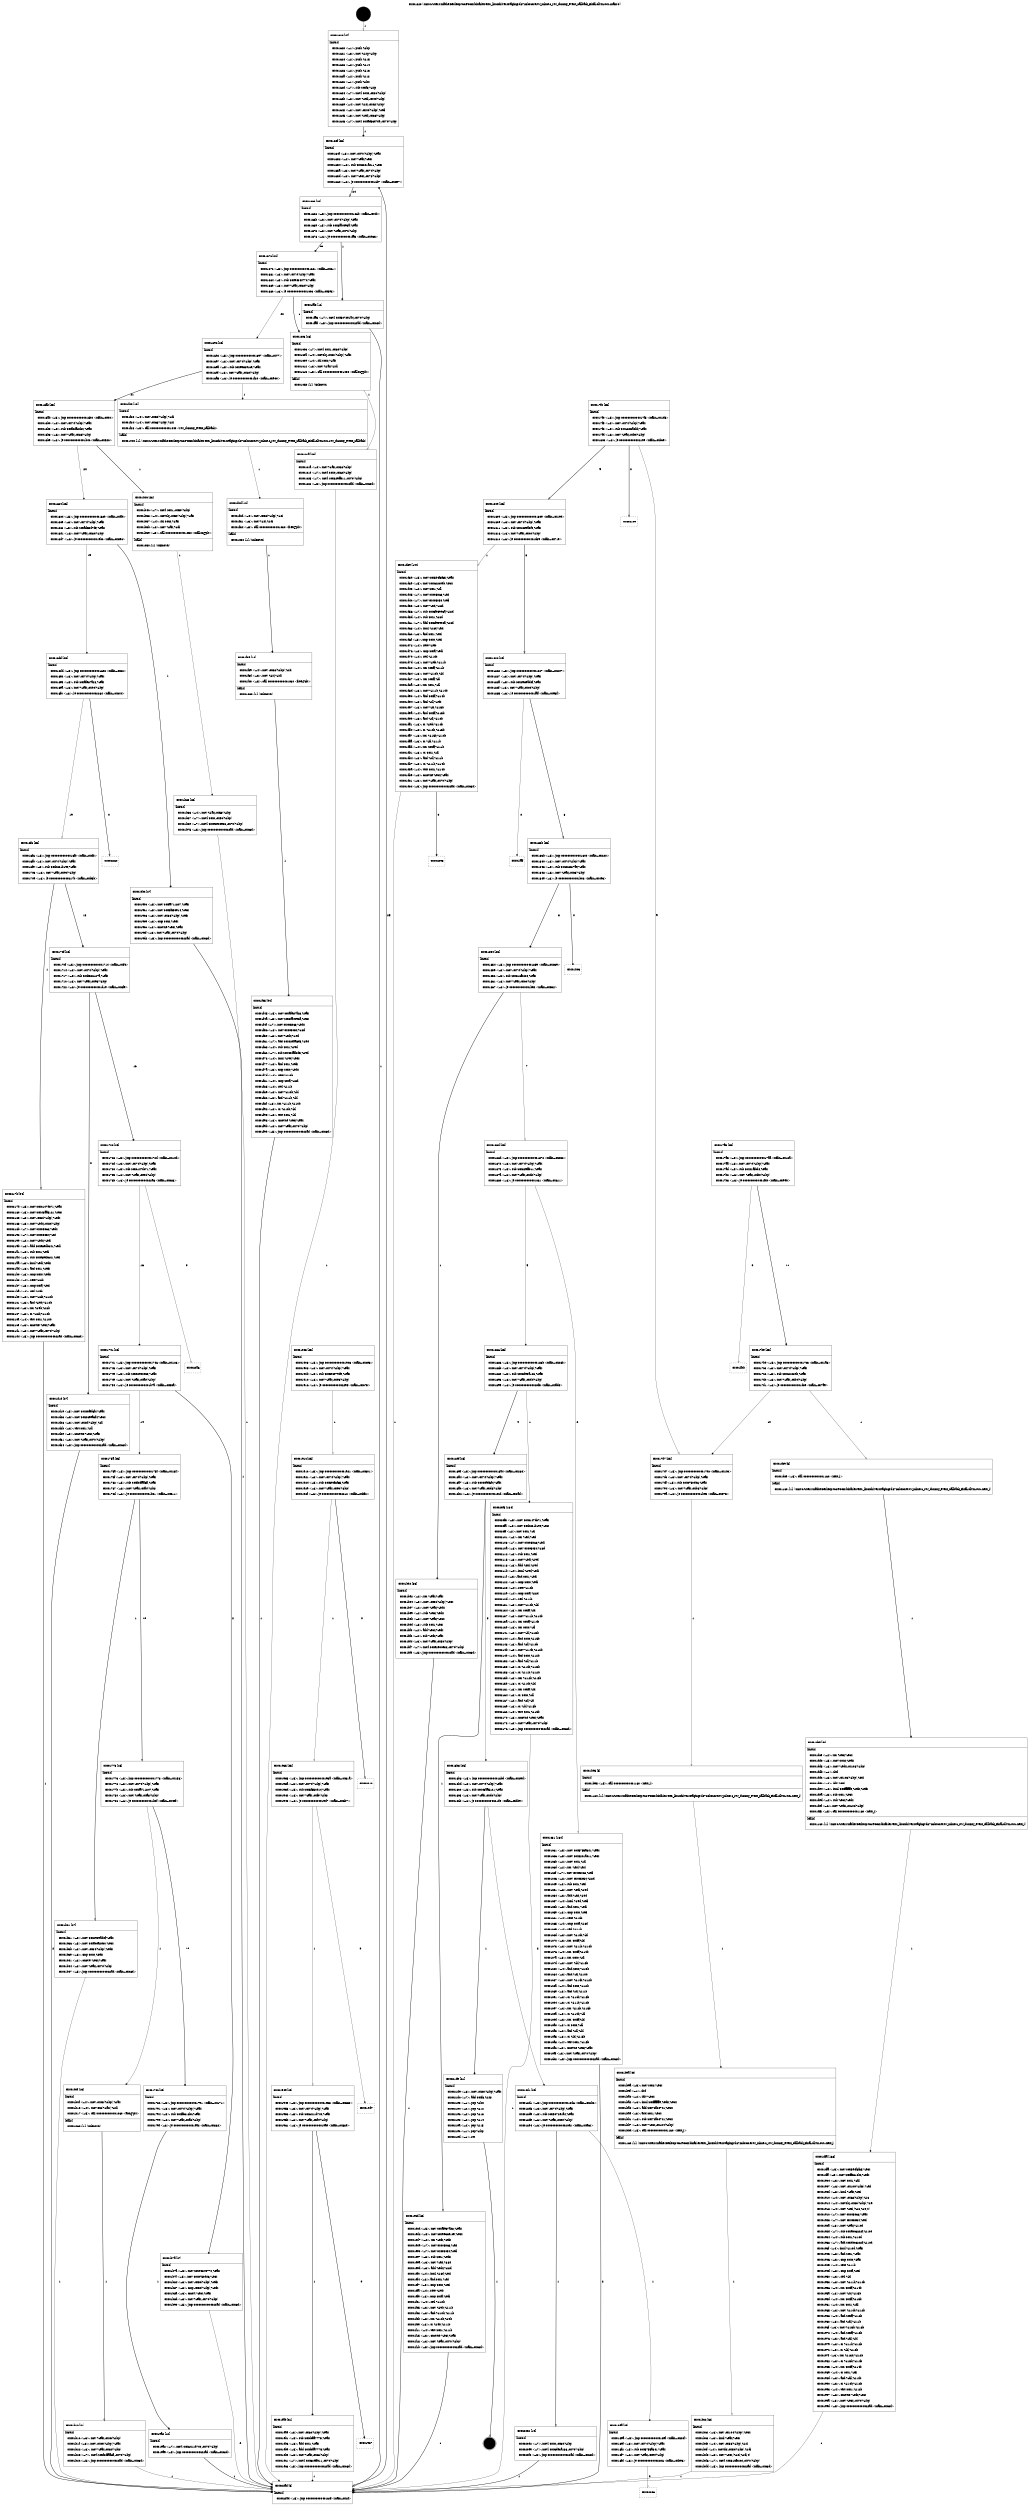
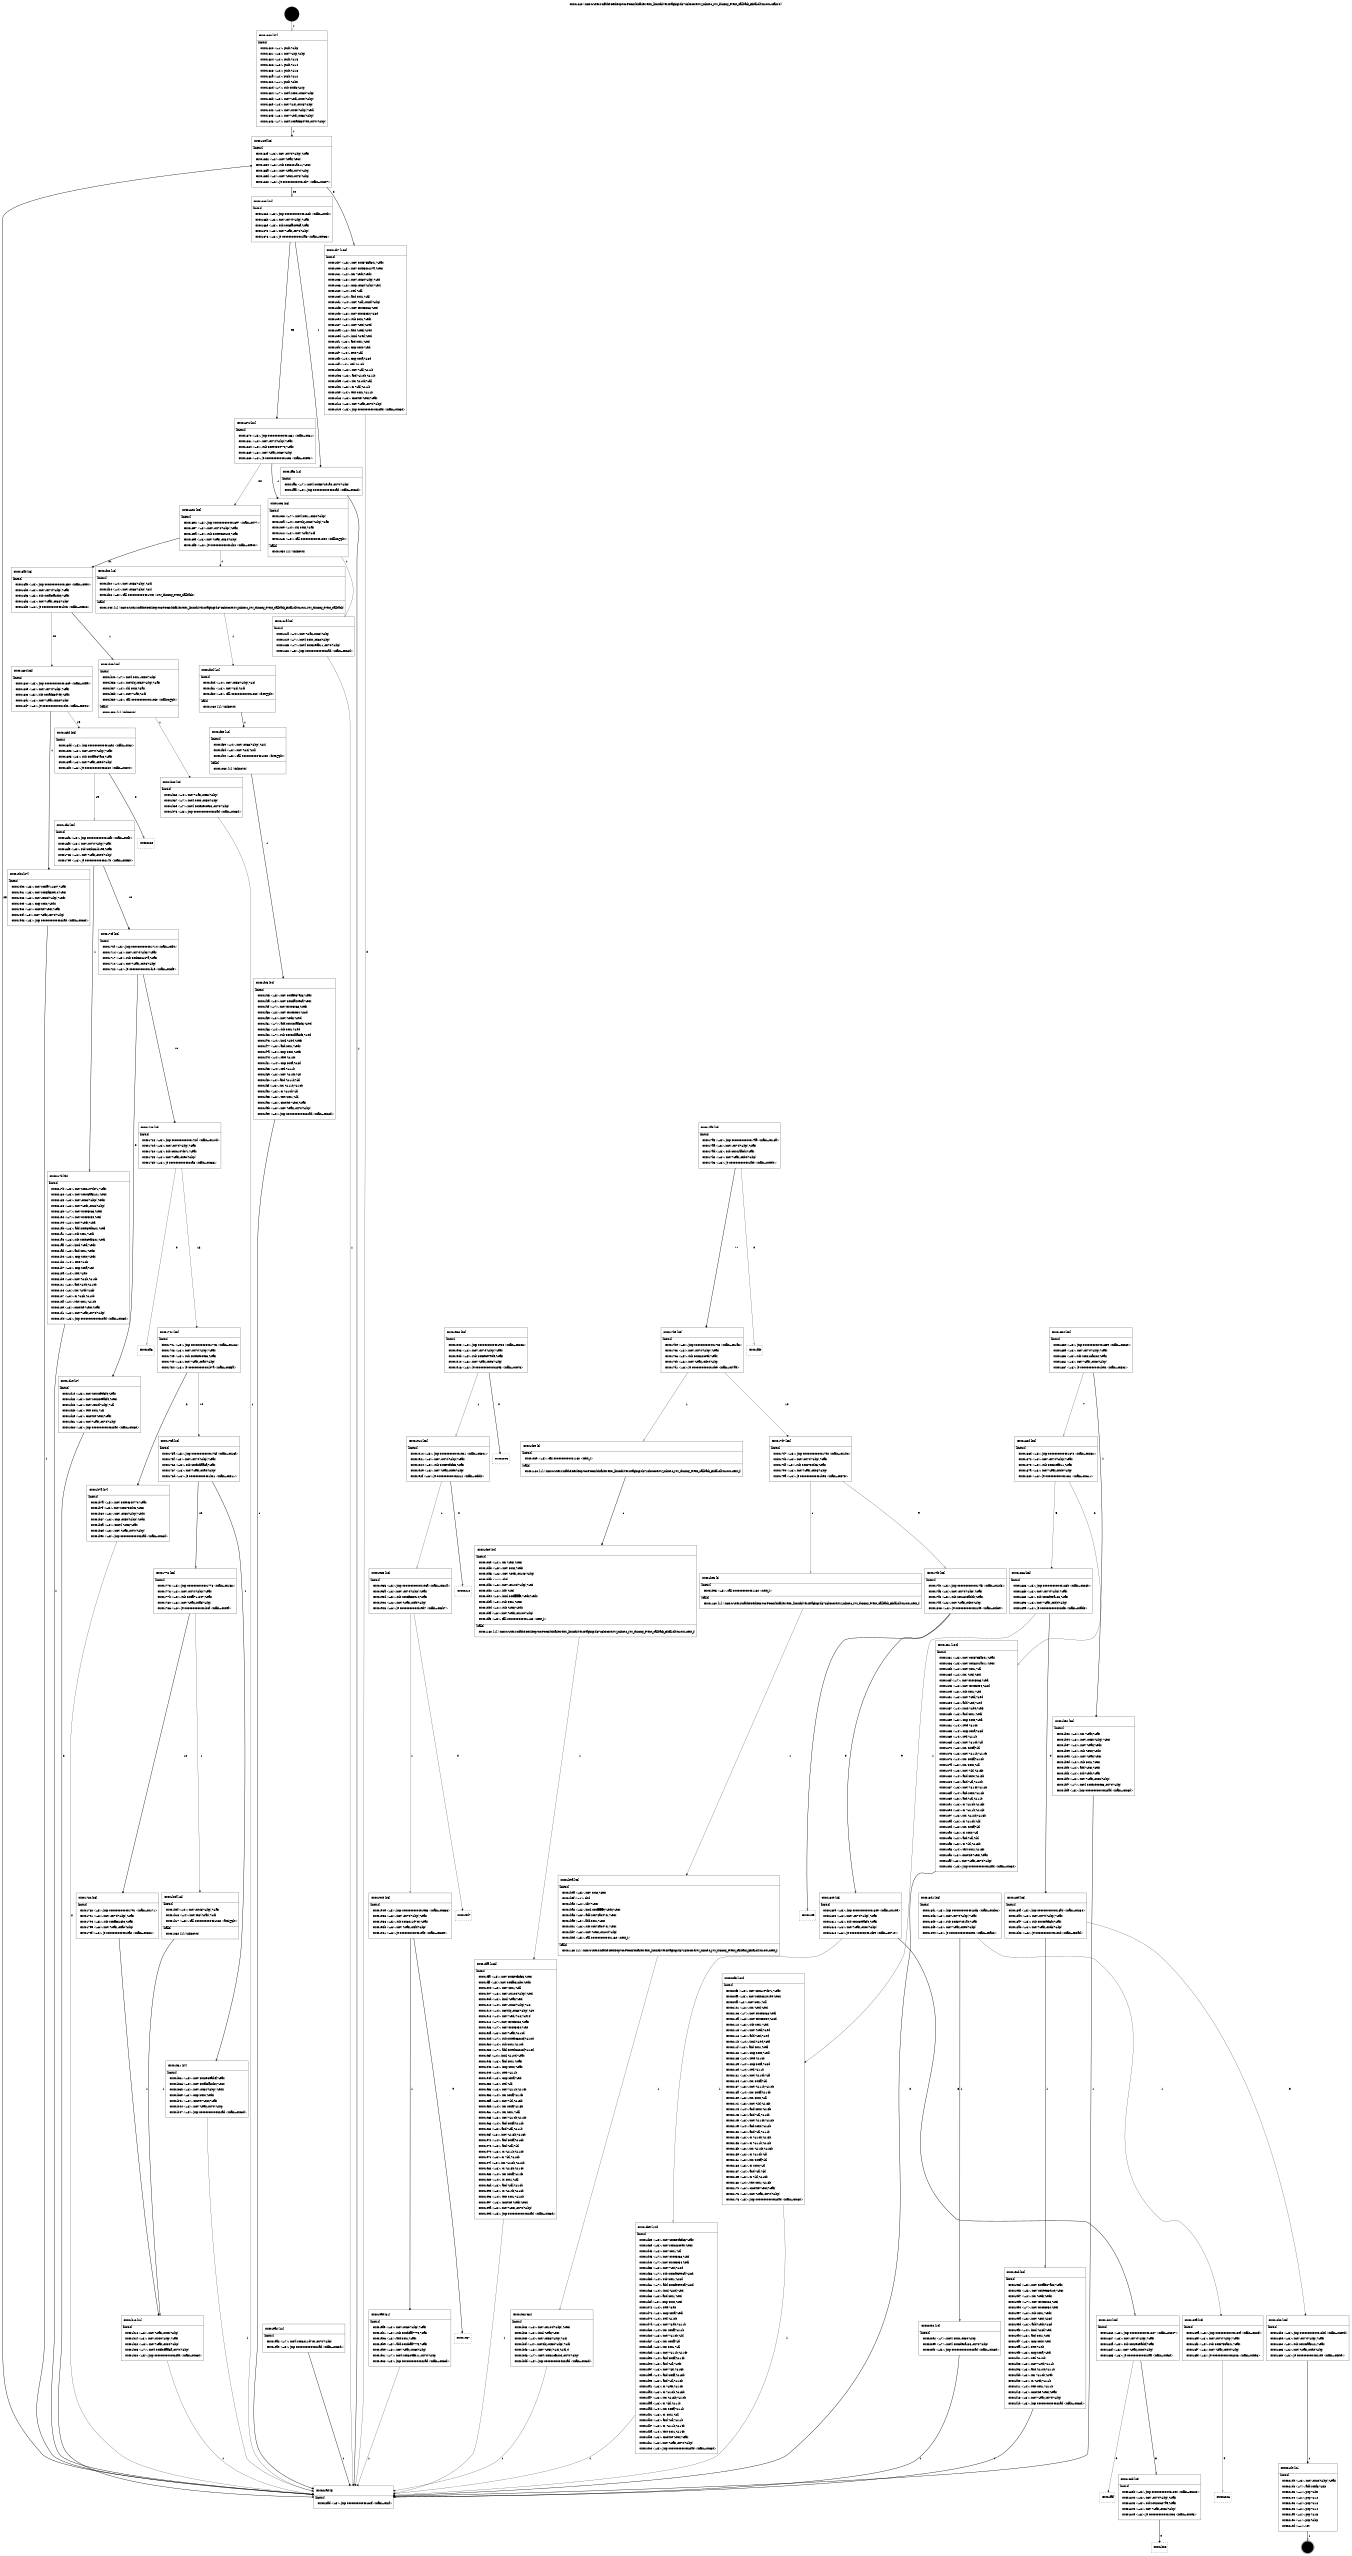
node "0x401cb7 [103]": added
edge "0x401d39 [144]" -> "0x402295": now "0x401903 [25]" -> "0x402295"
edge "0x40183b [25]" -> "0x401854 [25]": removed, label "8"
edge "0x4017f0 [25]" -> "0x4017d7 [25]": reversed
edge "0x4018b8 [25]" -> "0x4018d1 [25]": removed, label "2"
edge "0x40178c [25]" -> "0x401ea2 [12]": now "0x40178c [25]" -> "0x401b1c [21]"
